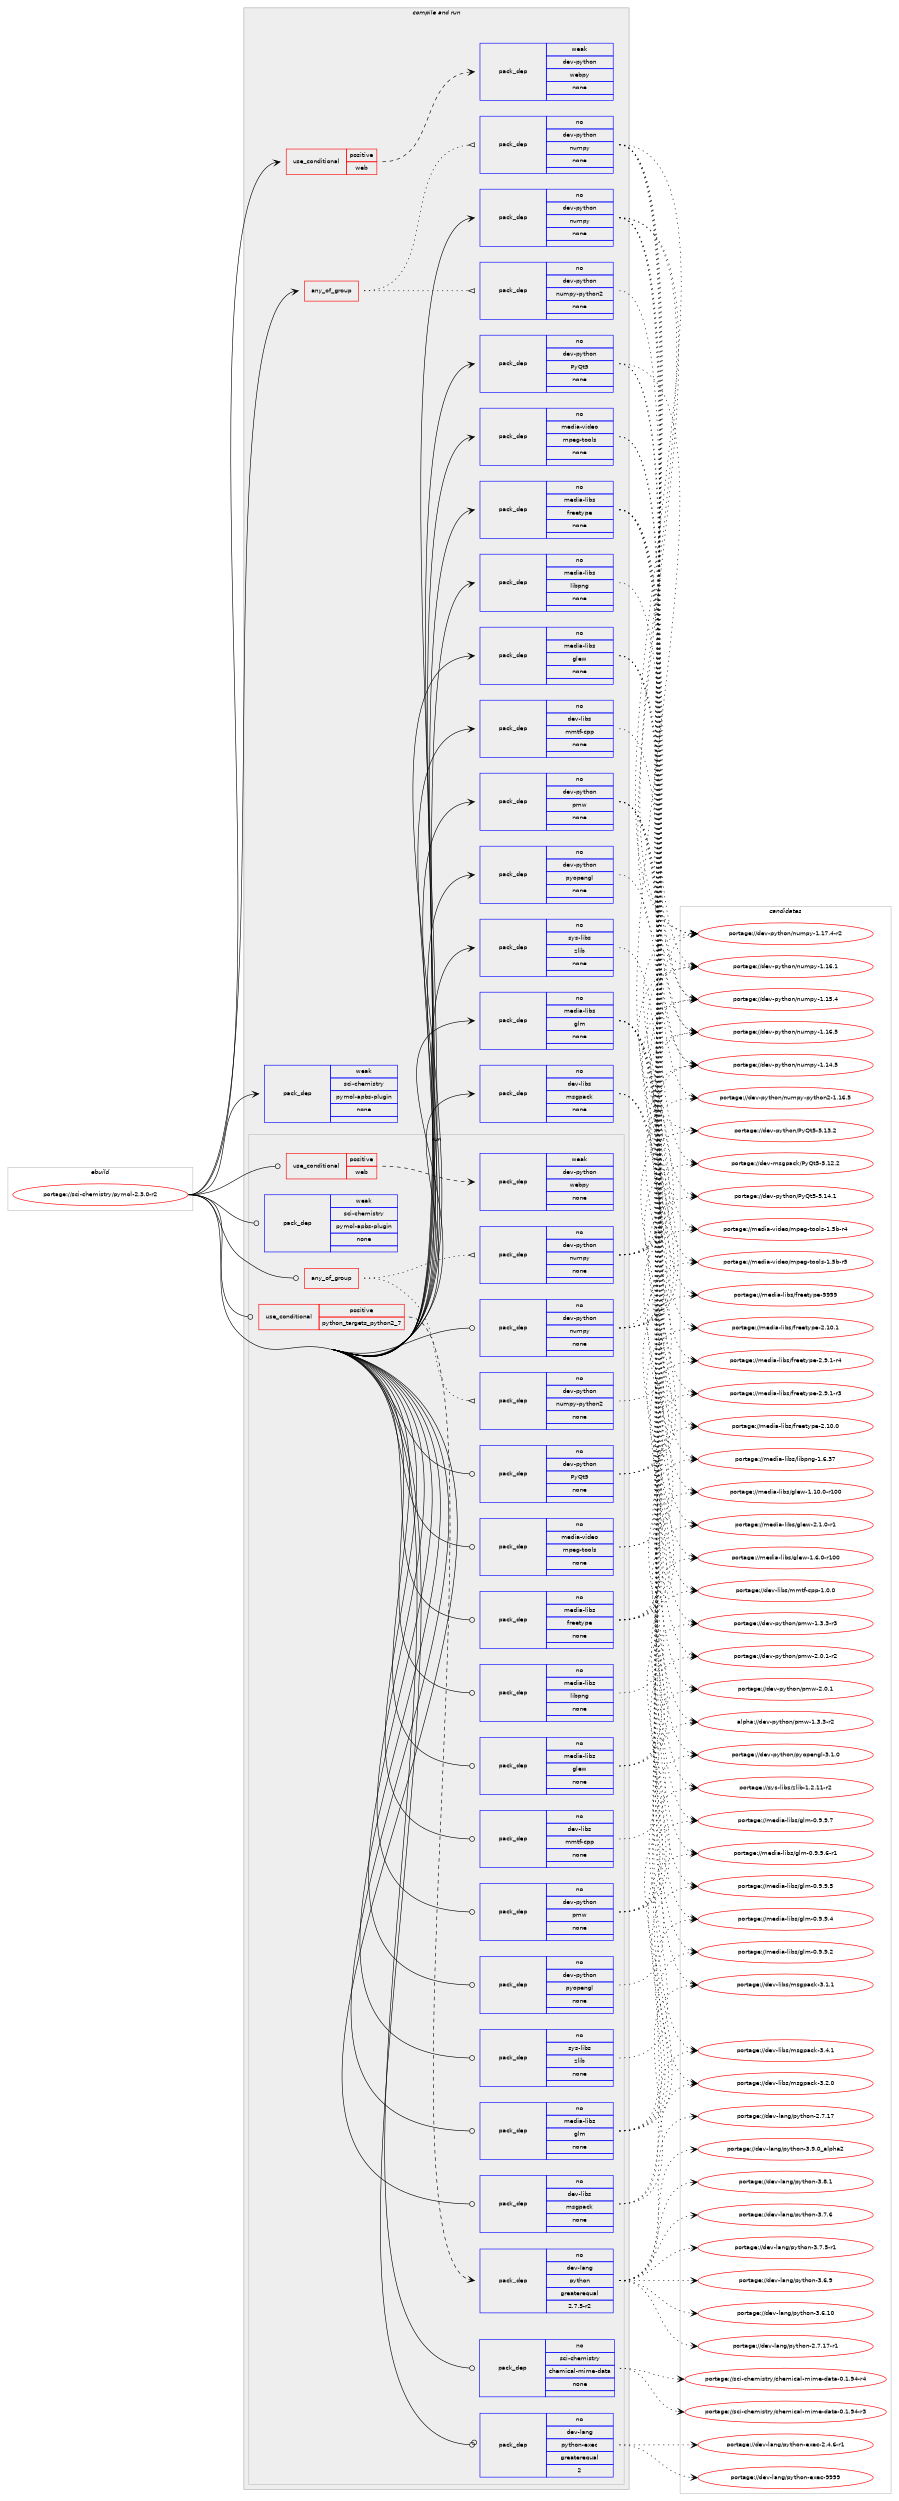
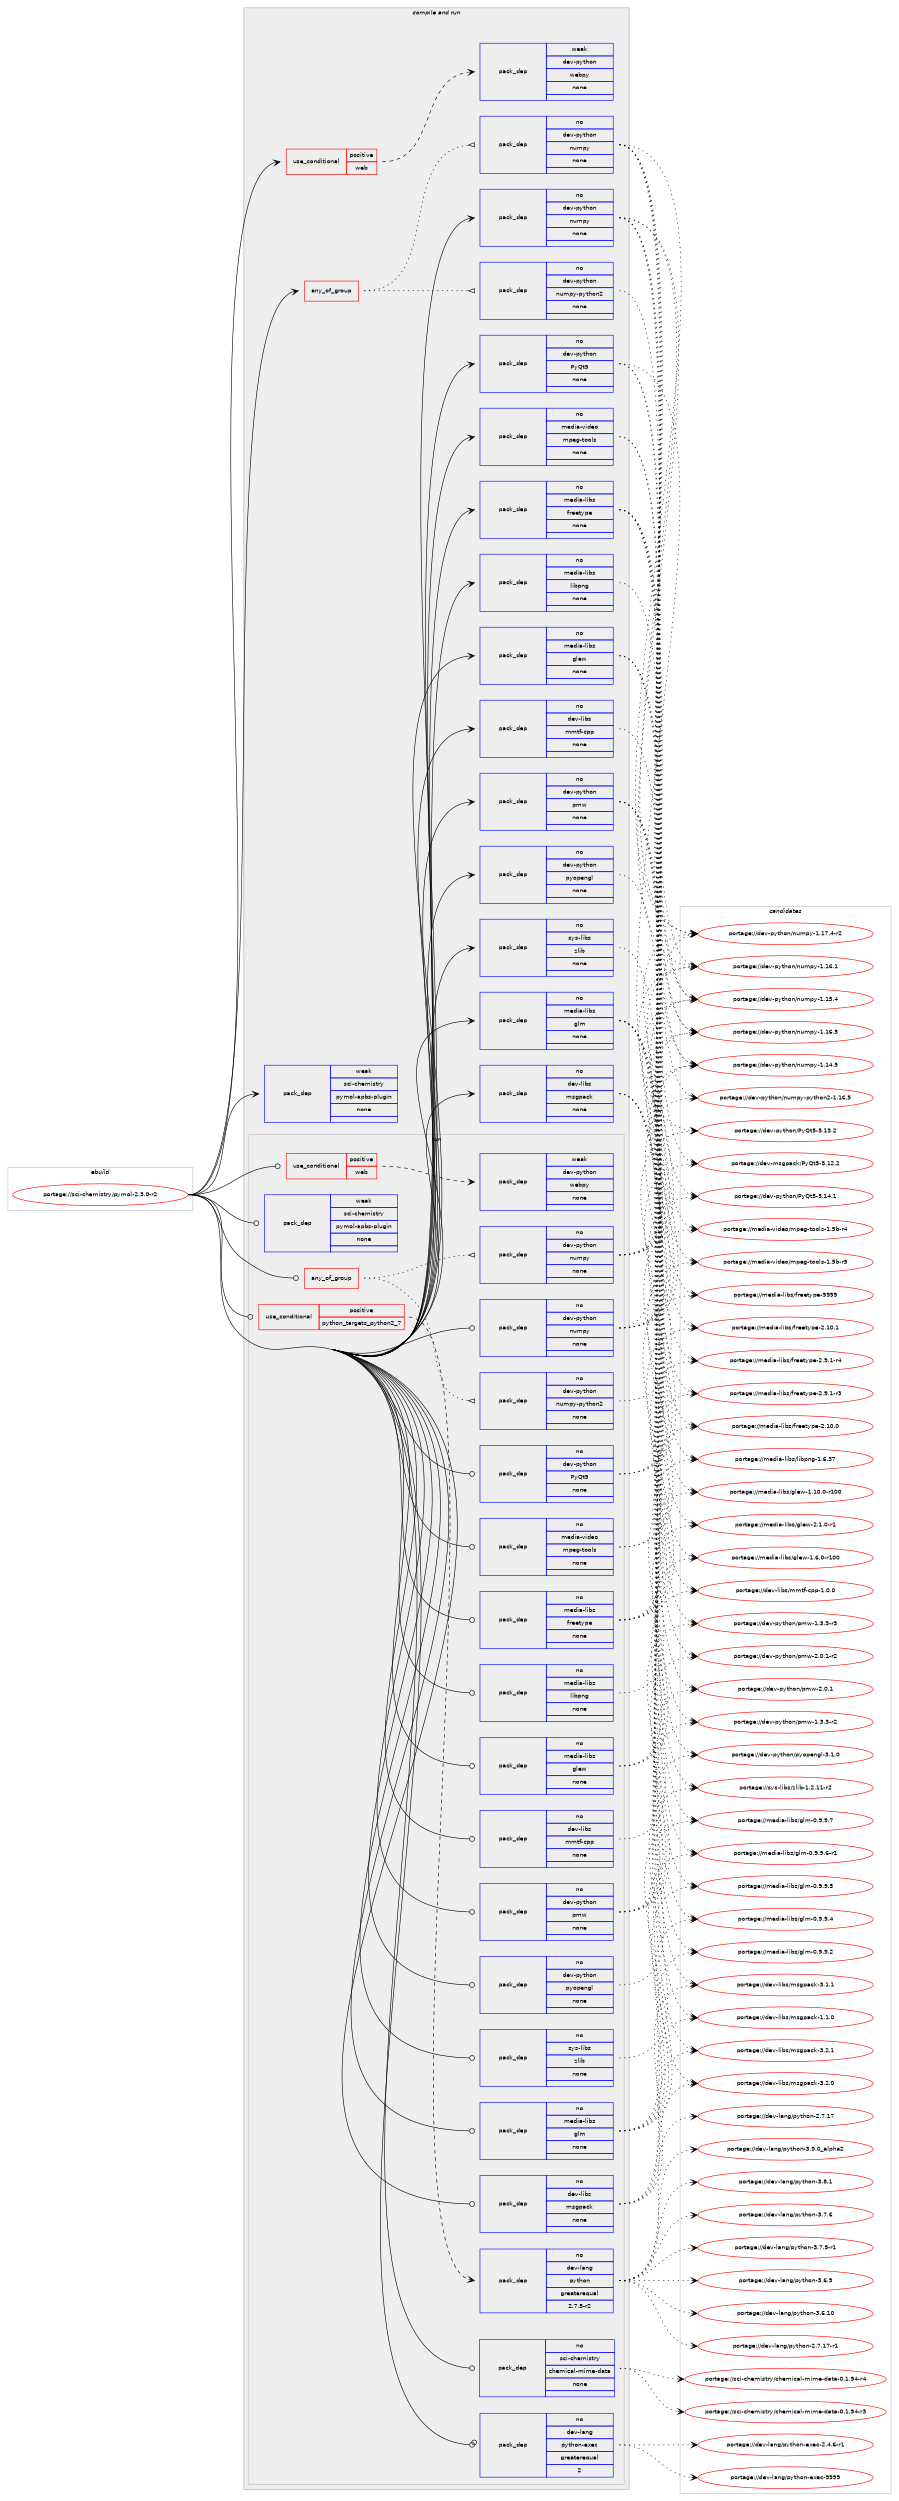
node "alpha://dev-python/pmw-1.3.3-r2": label "alpha://dev-python/pmw-1.3.3-r2" -> "portage://dev-python/pmw-1.3.3-r2"
node "portage://dev-libs/msgpack-1.1.0": added
node "portage://dev-libs/msgpack-3.4.1": label "portage://dev-libs/msgpack-3.4.1" -> "portage://dev-libs/msgpack-3.2.1"
